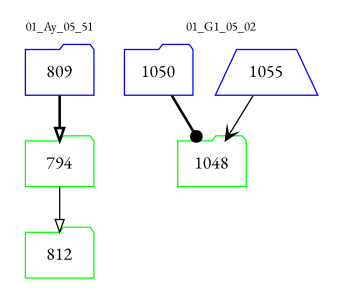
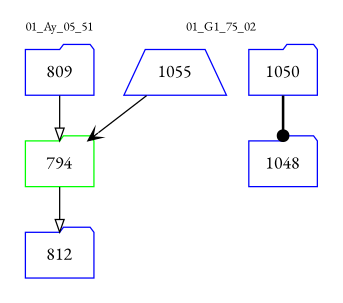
cluster "01_G1_05_02": label "01_G1_05_02" -> "01_G1_75_02"
edge "809" -> "794": style bold -> solid
edge "1055" -> "1048": now "1055" -> "794"
node "1048": color green -> blue
node "812": color green -> blue
